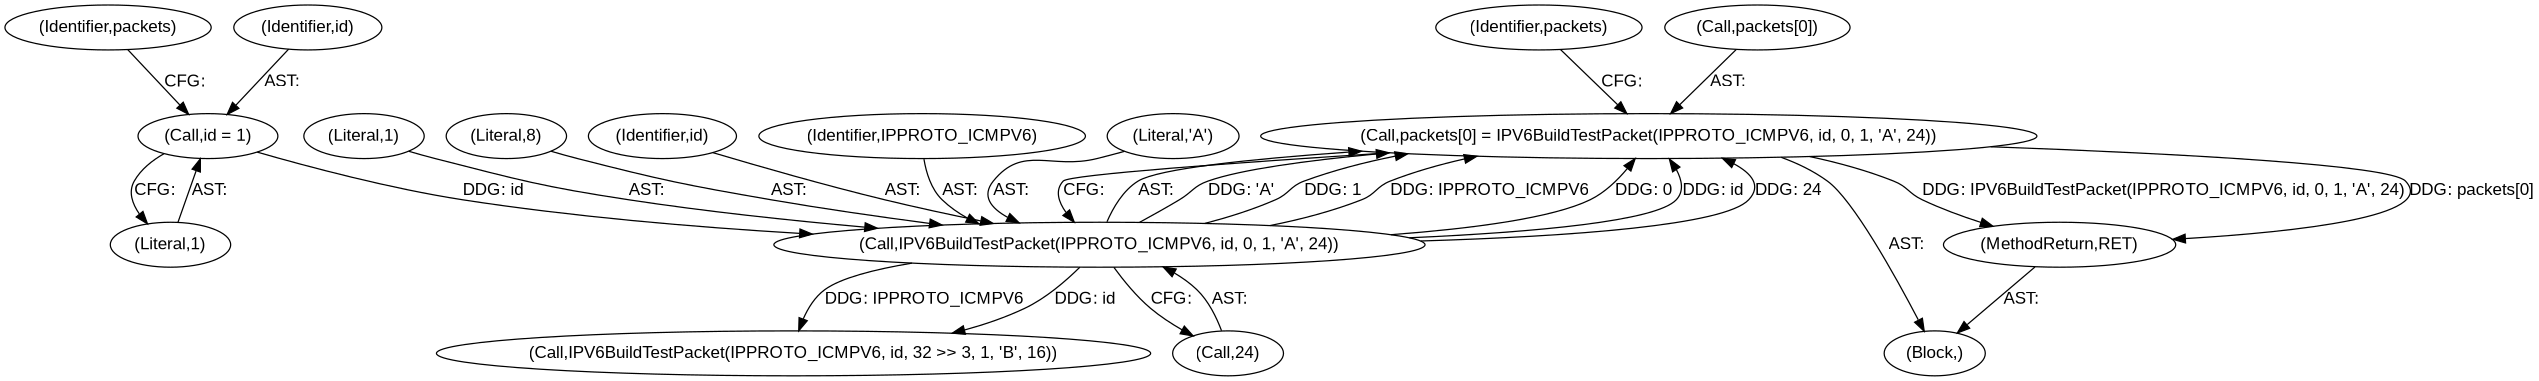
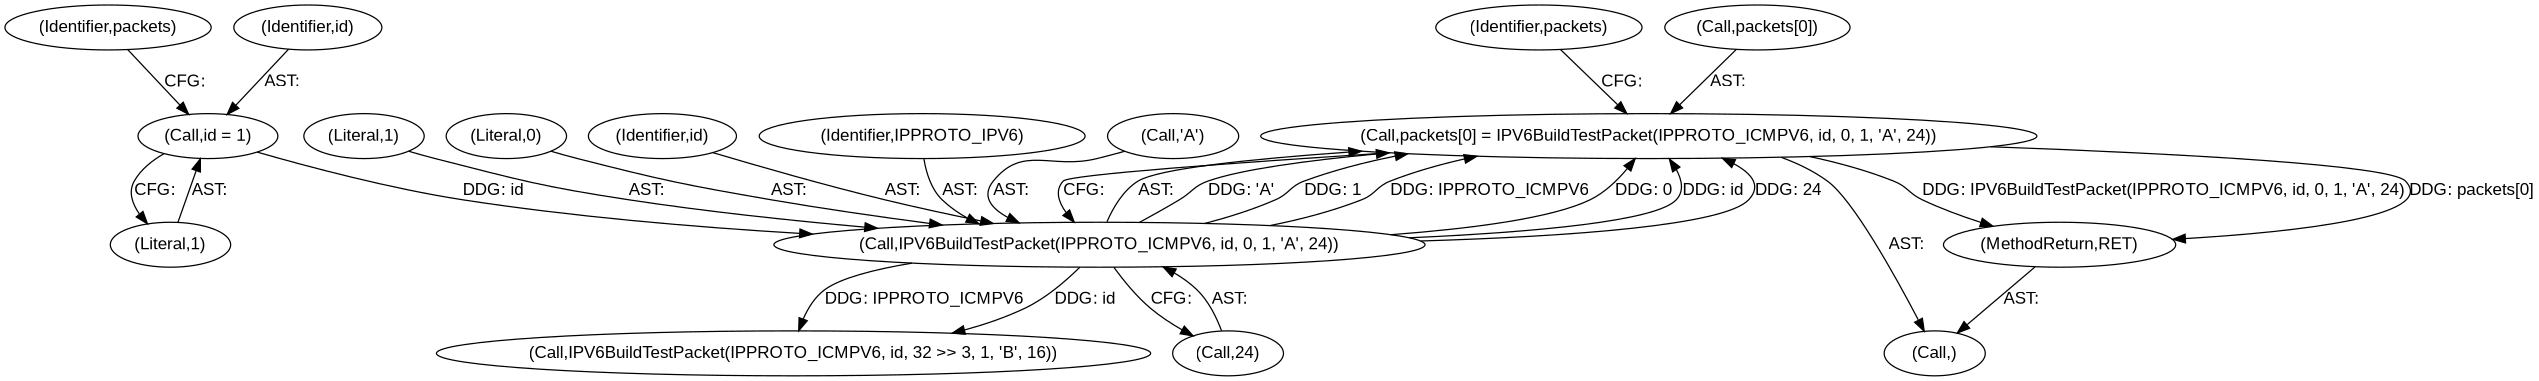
node "(Literal,8)": label "(Literal,8)" -> "(Literal,0)"
node "(Identifier,IPPROTO_ICMPV6)": label "(Identifier,IPPROTO_ICMPV6)" -> "(Identifier,IPPROTO_IPV6)"
node "(Literal,'A')": label "(Literal,'A')" -> "(Call,'A')"
node "(Block,)": label "(Block,)" -> "(Call,)"
